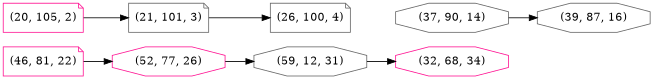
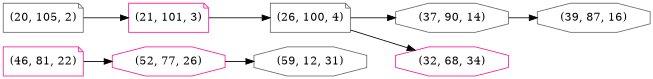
node "(20, 105, 2)": color deeppink -> gray40
node "(21, 101, 3)": color gray40 -> deeppink
edge "(26, 100, 4)" -> "(37, 90, 14)": added
edge "(59, 12, 31)" -> "(32, 68, 34)": now "(26, 100, 4)" -> "(32, 68, 34)"
